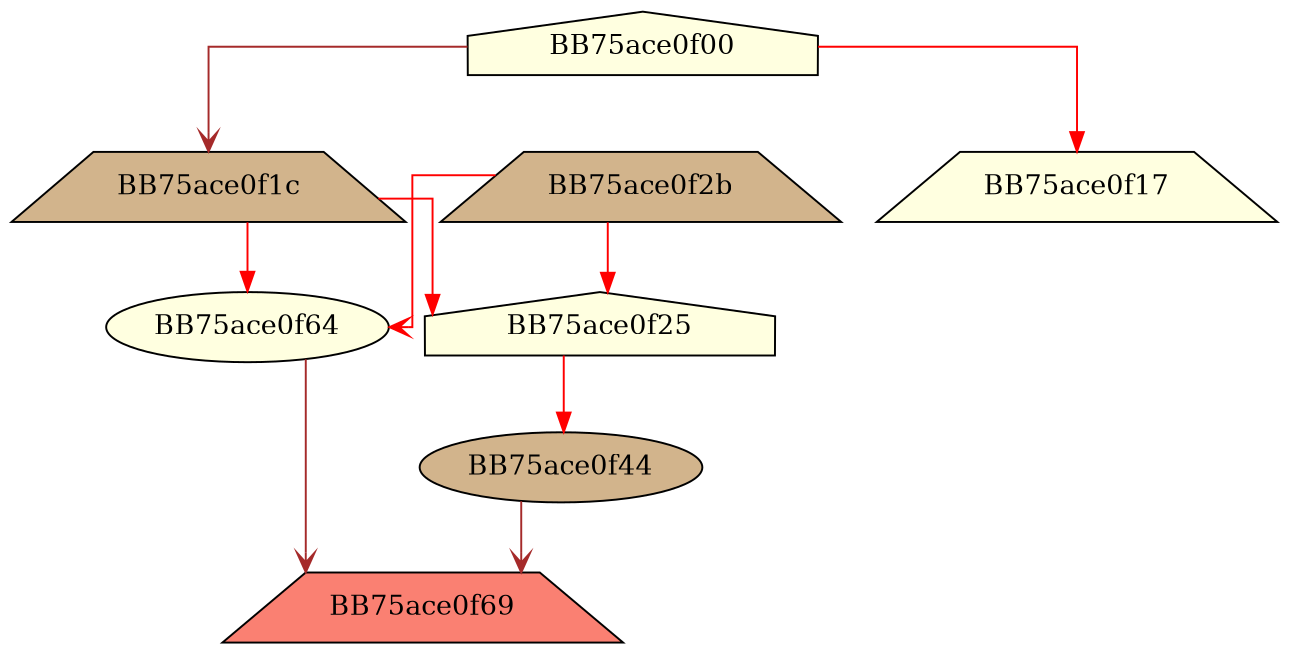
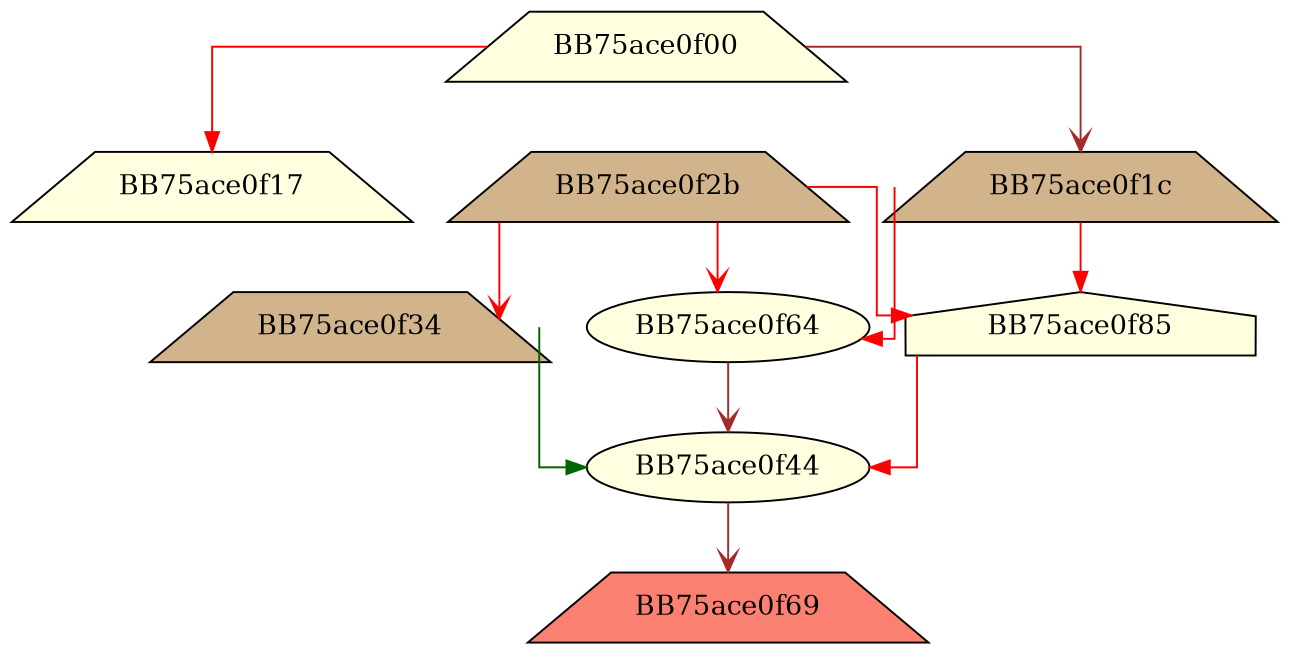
node "BB75ace0f00": shape house -> trapezium
node "BB75ace0f34": added
node "BB75ace0f25": label "BB75ace0f25" -> "BB75ace0f85"
edge "BB75ace0f64" -> "BB75ace0f69": now "BB75ace0f64" -> "BB75ace0f44"
node "BB75ace0f44": fillcolor tan -> lightyellow
